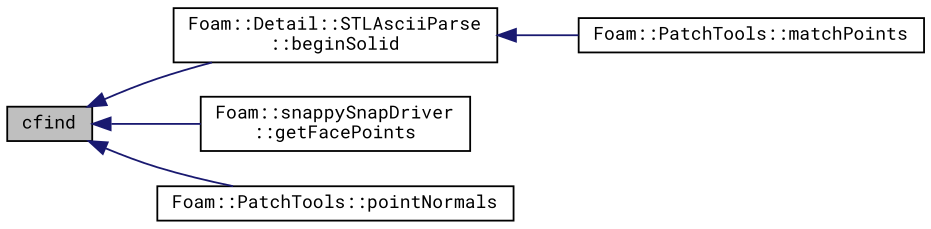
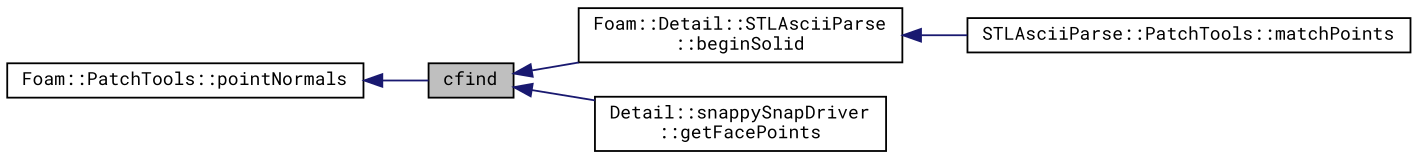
node "Foam::PatchTools::matchPoints": label "Foam::PatchTools::matchPoints" -> "STLAsciiParse::PatchTools::matchPoints"
node "Foam::snappySnapDriver ::getFacePoints": label "Foam::snappySnapDriver ::getFacePoints" -> "Detail::snappySnapDriver ::getFacePoints"
edge "Foam::PatchTools::pointNormals" -> "cfind": reversed
